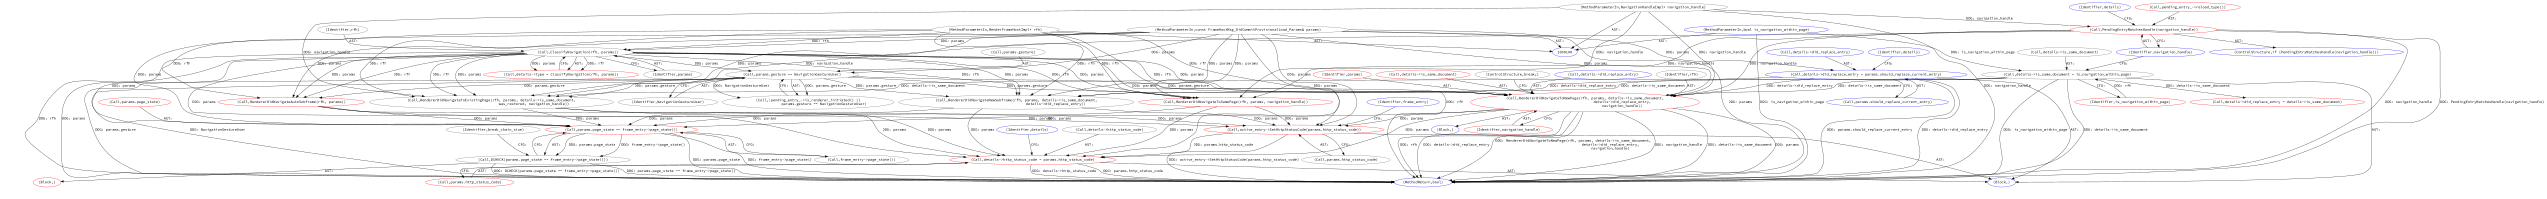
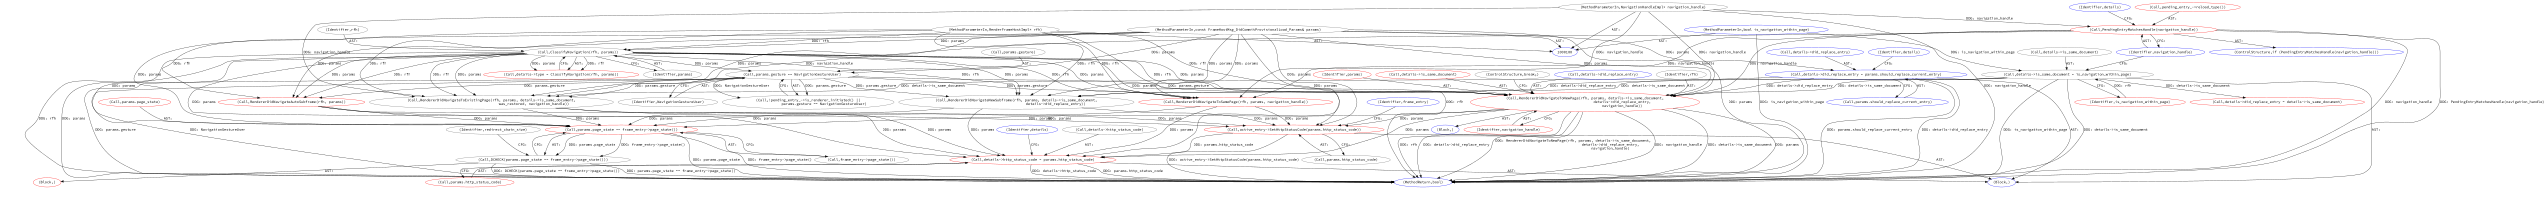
node "(Identifier,break_chain_size)": label "(Identifier,break_chain_size)" -> "(Identifier,redirect_chain_size)"
